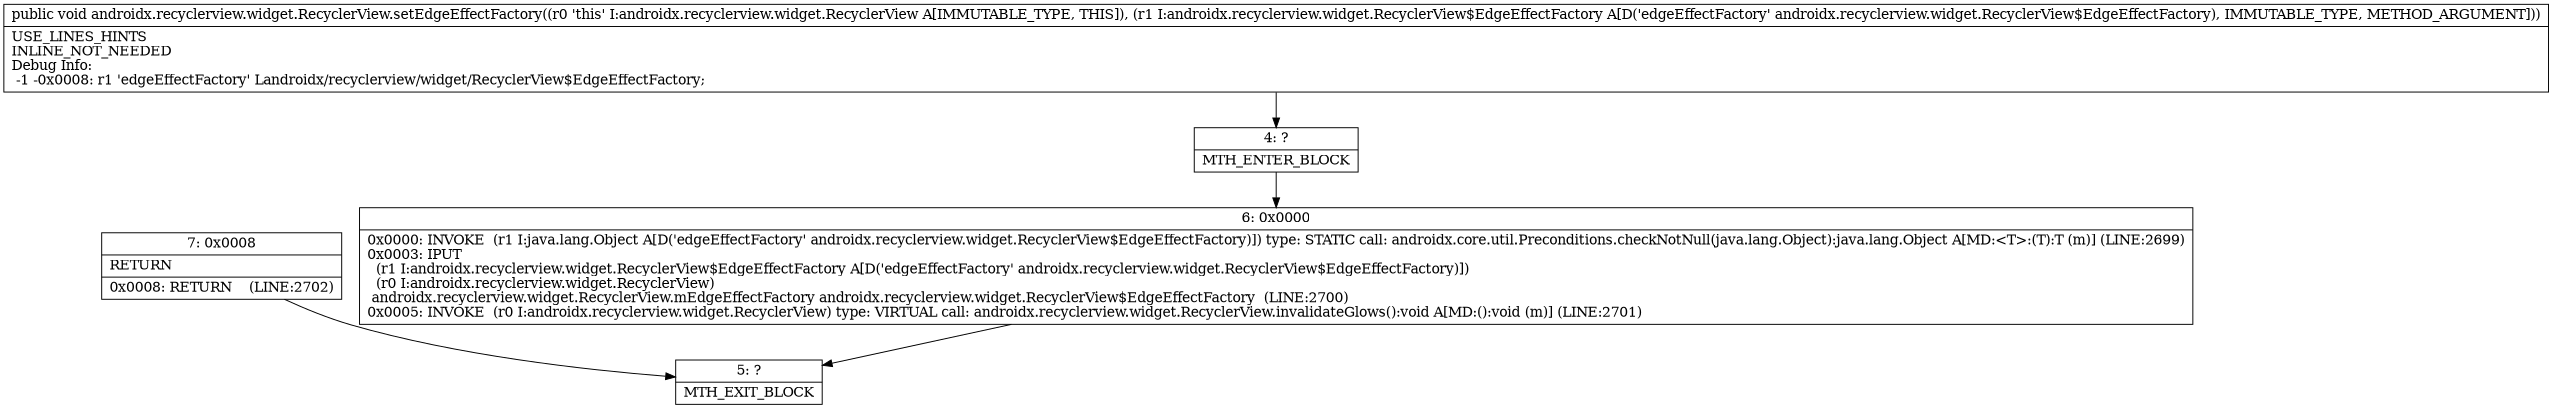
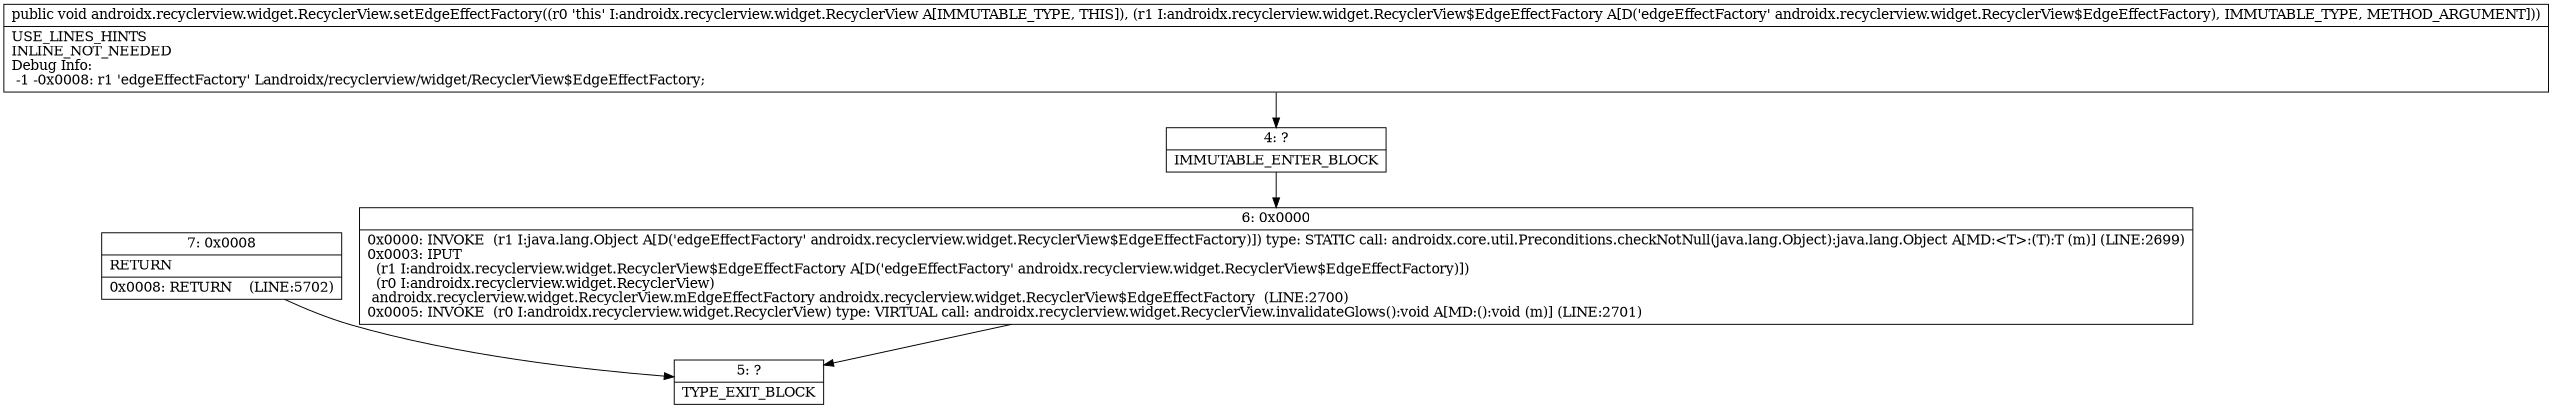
node "4: ?": text "MTH_ENTER_BLOCK" -> "IMMUTABLE_ENTER_BLOCK"
node "7: 0x0008": text "0x0008: RETURN    (LINE:2702)" -> "0x0008: RETURN    (LINE:5702)"
node "5: ?": text "MTH_EXIT_BLOCK" -> "TYPE_EXIT_BLOCK"
